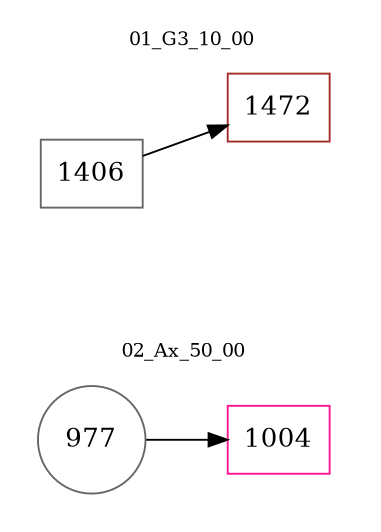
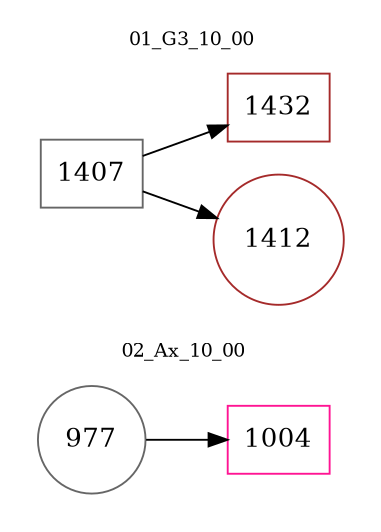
node "1472": label "1472" -> "1432"
node "1406": label "1406" -> "1407"
node "1412": added
cluster "02_Ax_50_00": label "02_Ax_50_00" -> "02_Ax_10_00"
